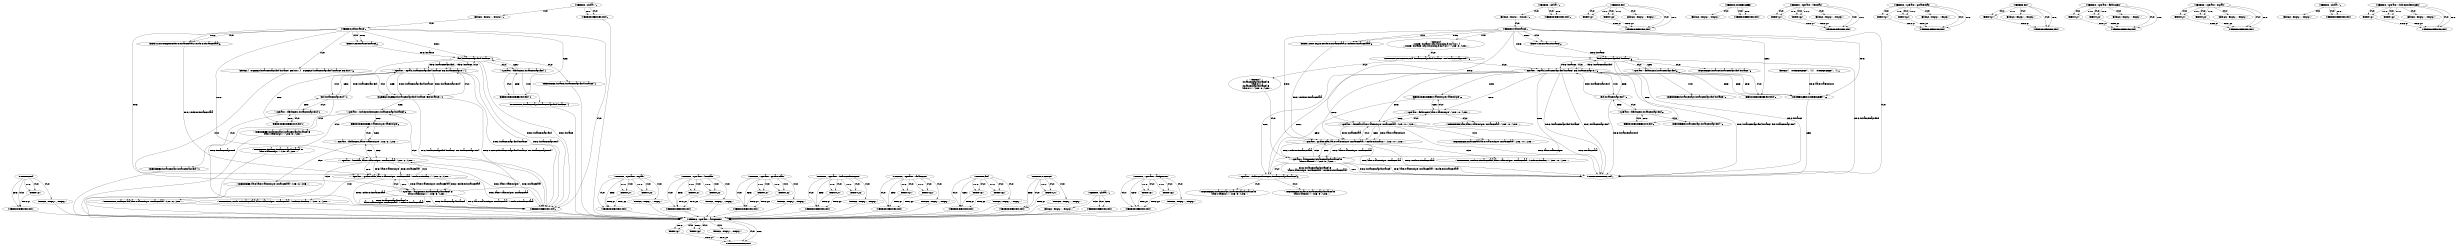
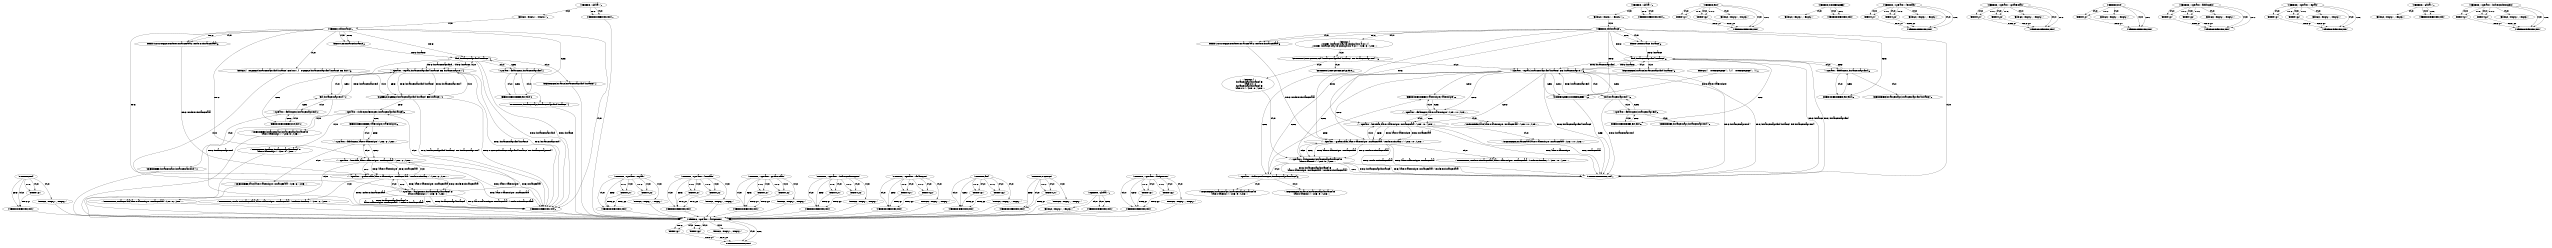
node "(CONTROL_STRUCTURE,ELSE,else)": added
